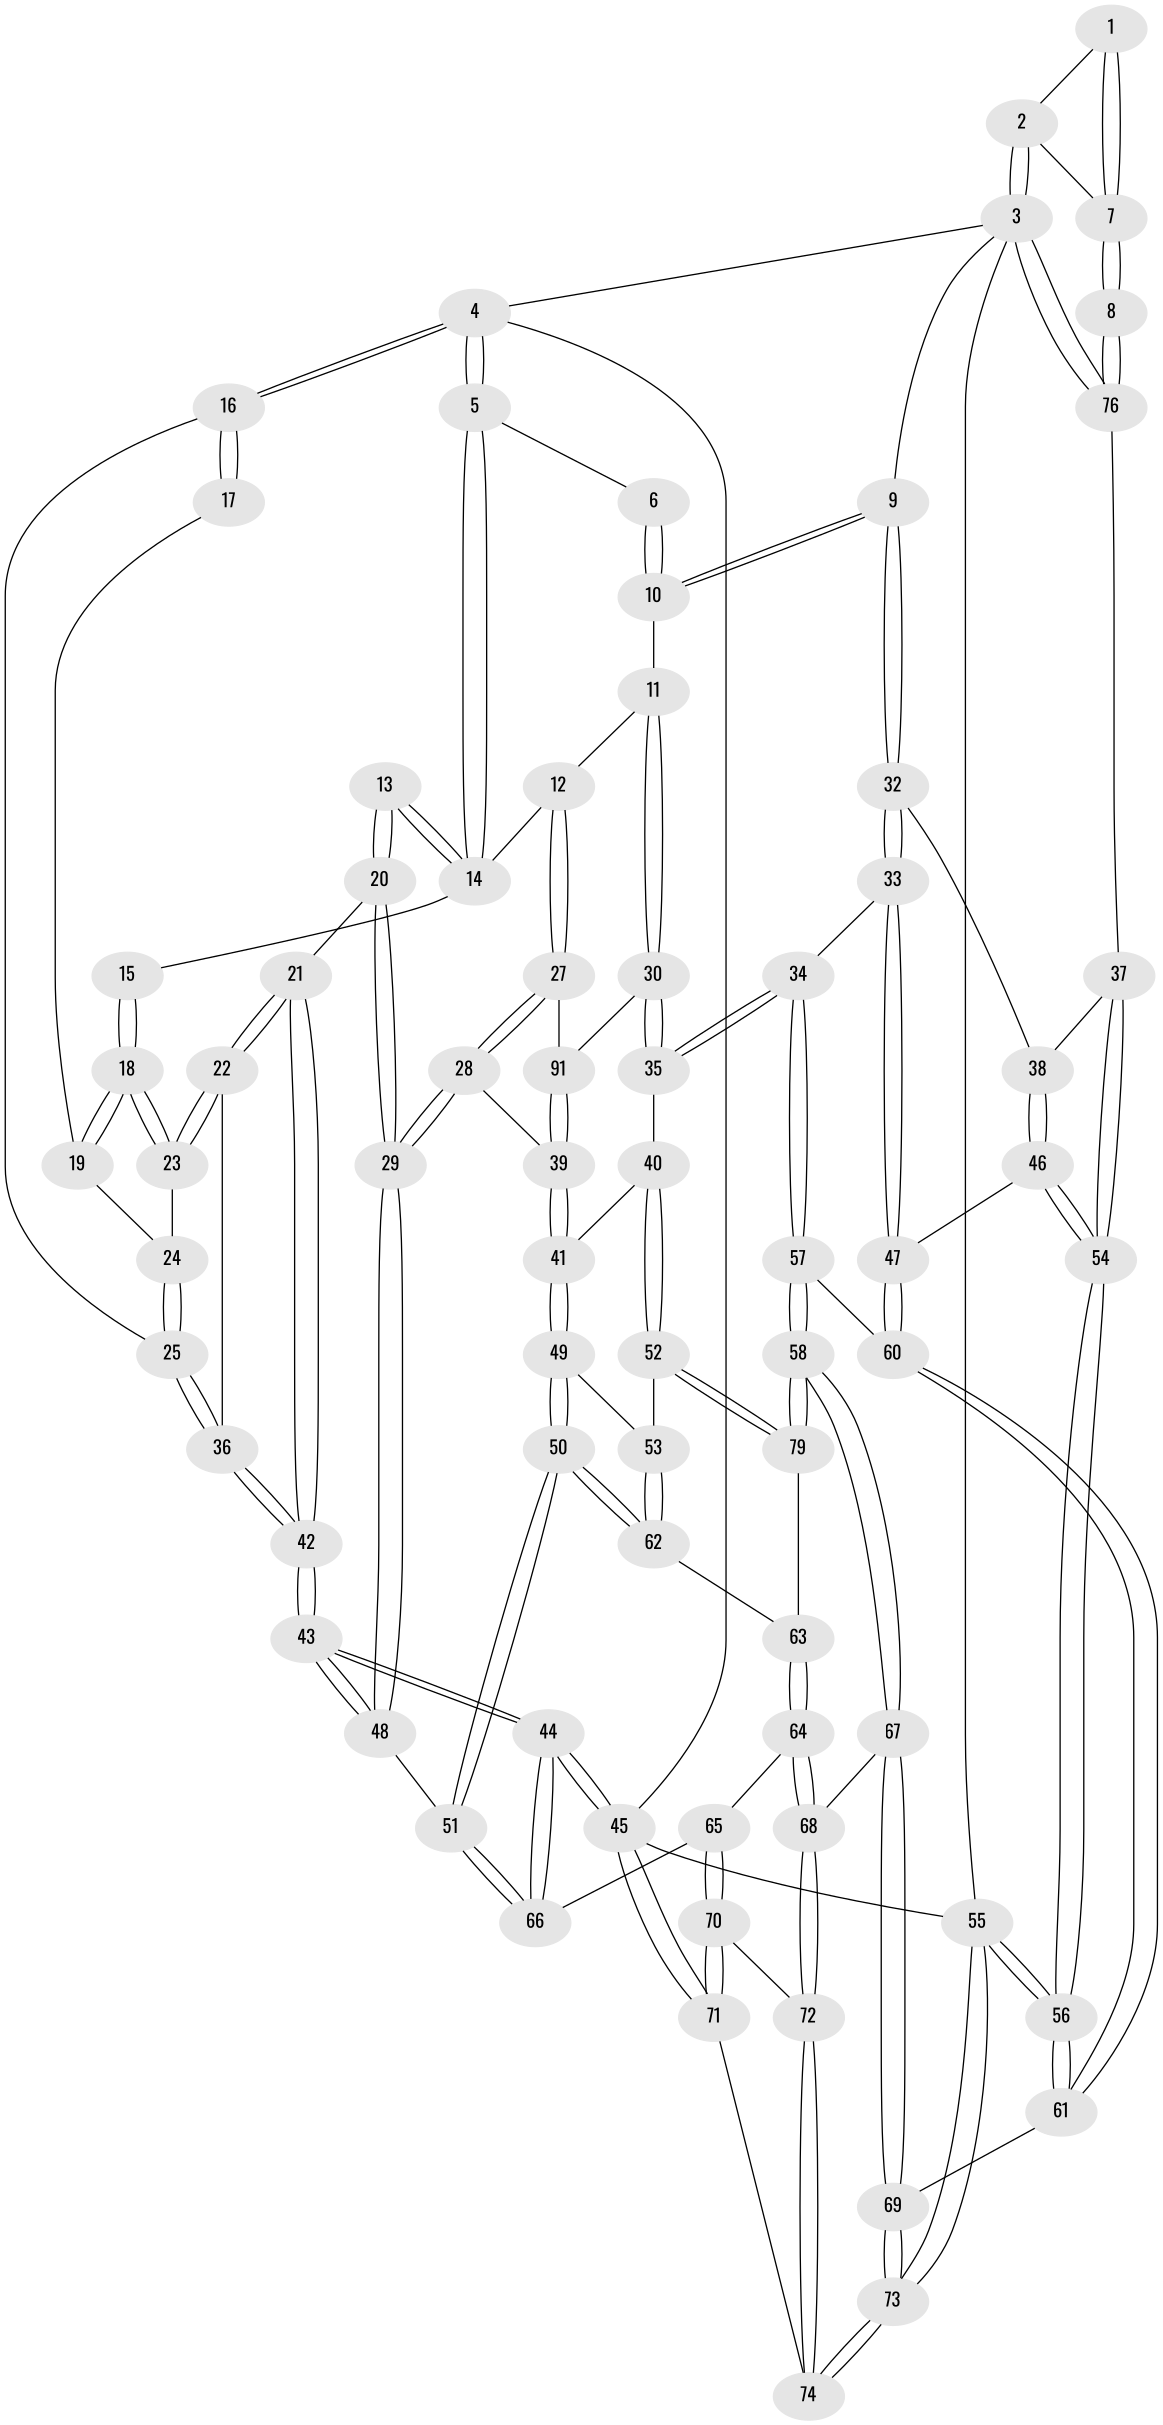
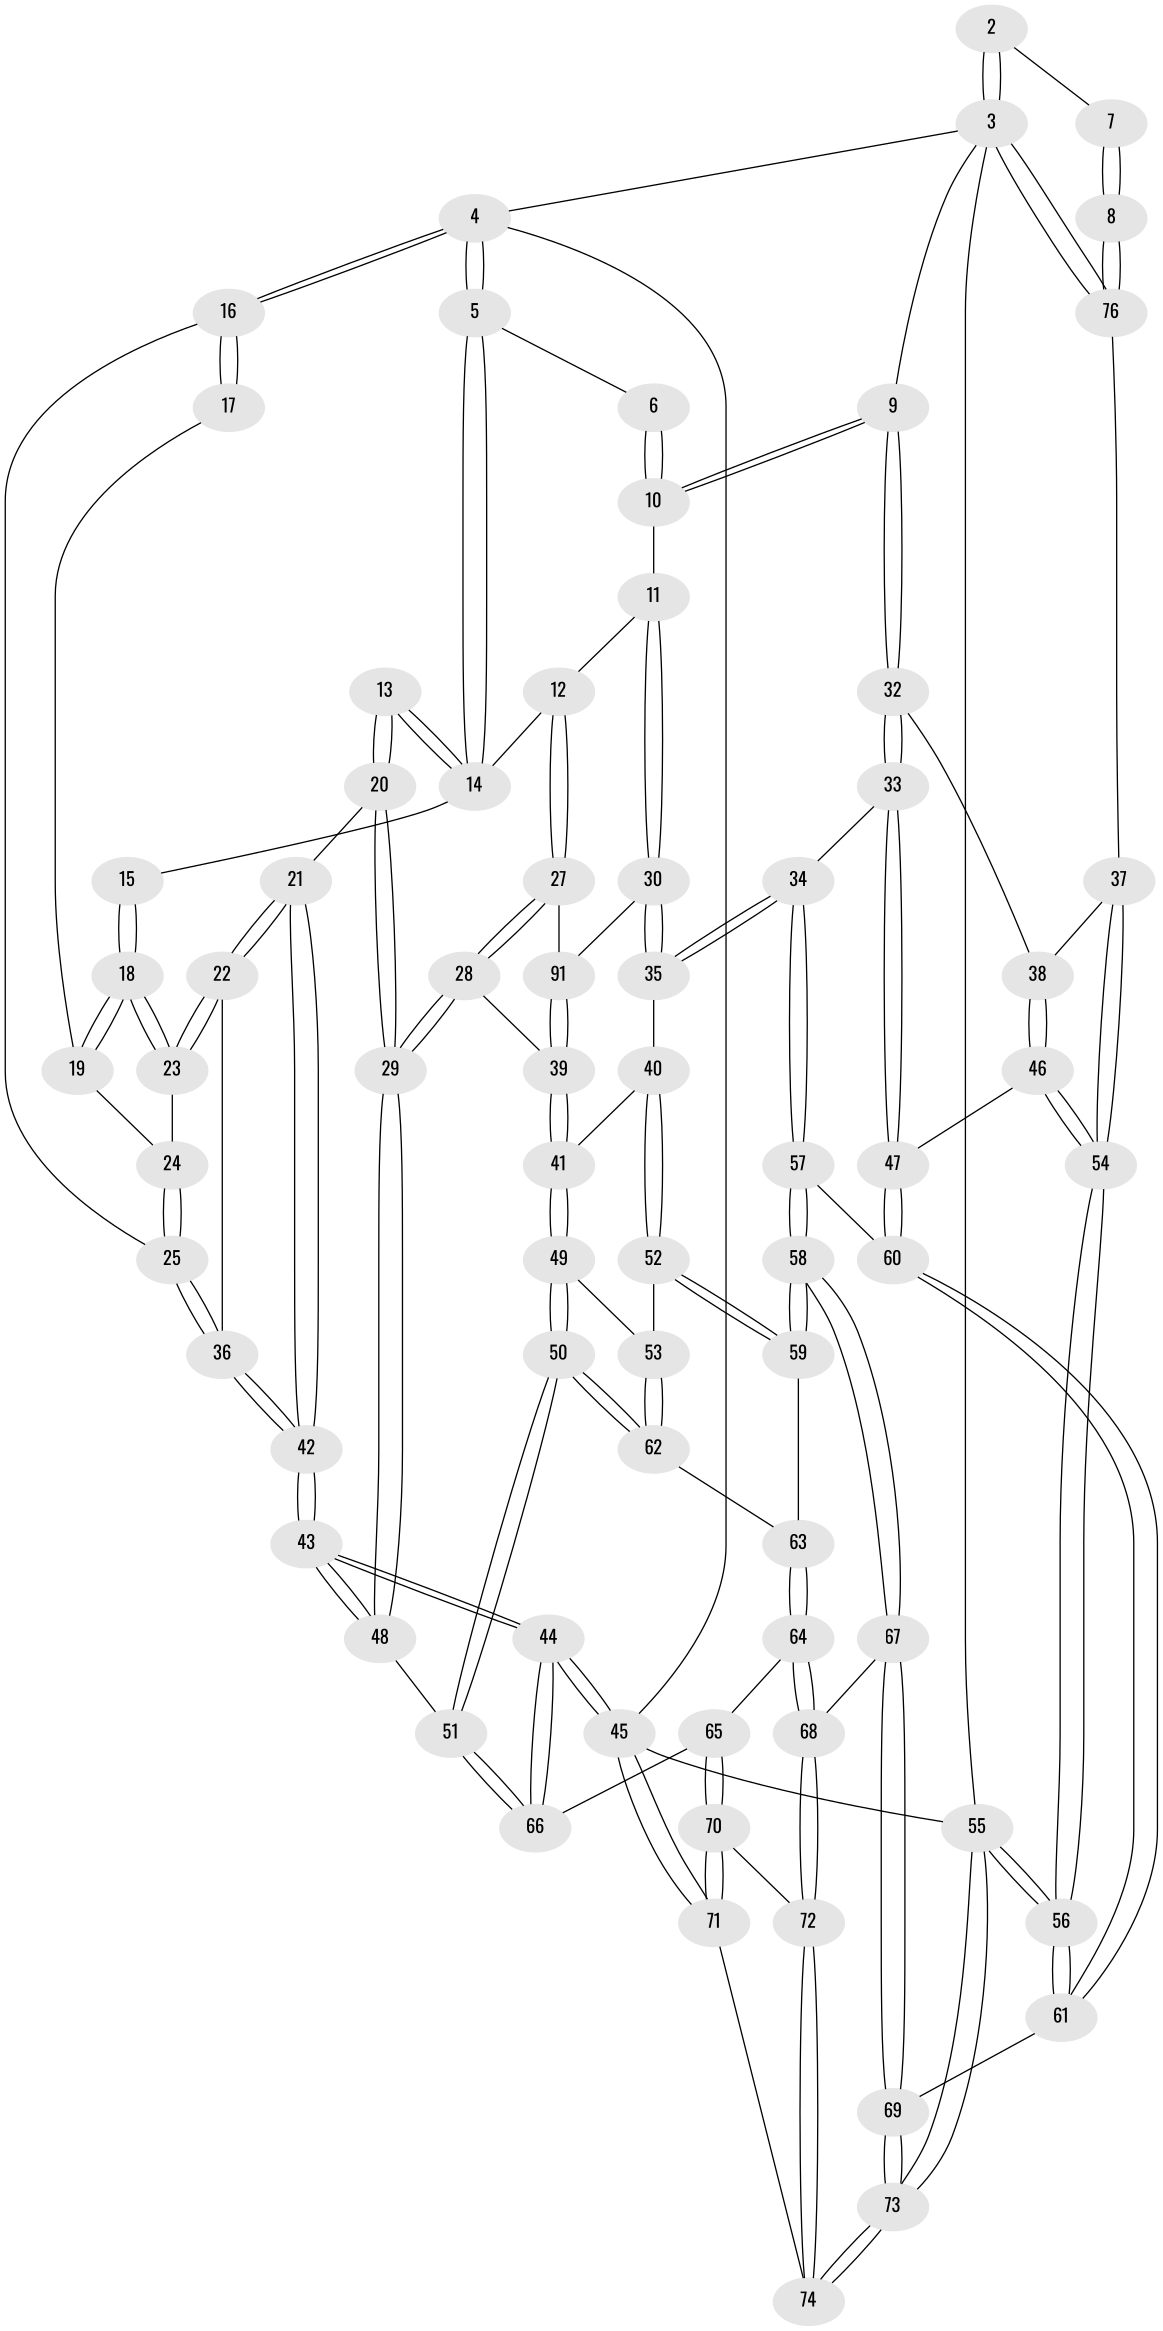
node "1": removed
node "79": label "79" -> "59"
